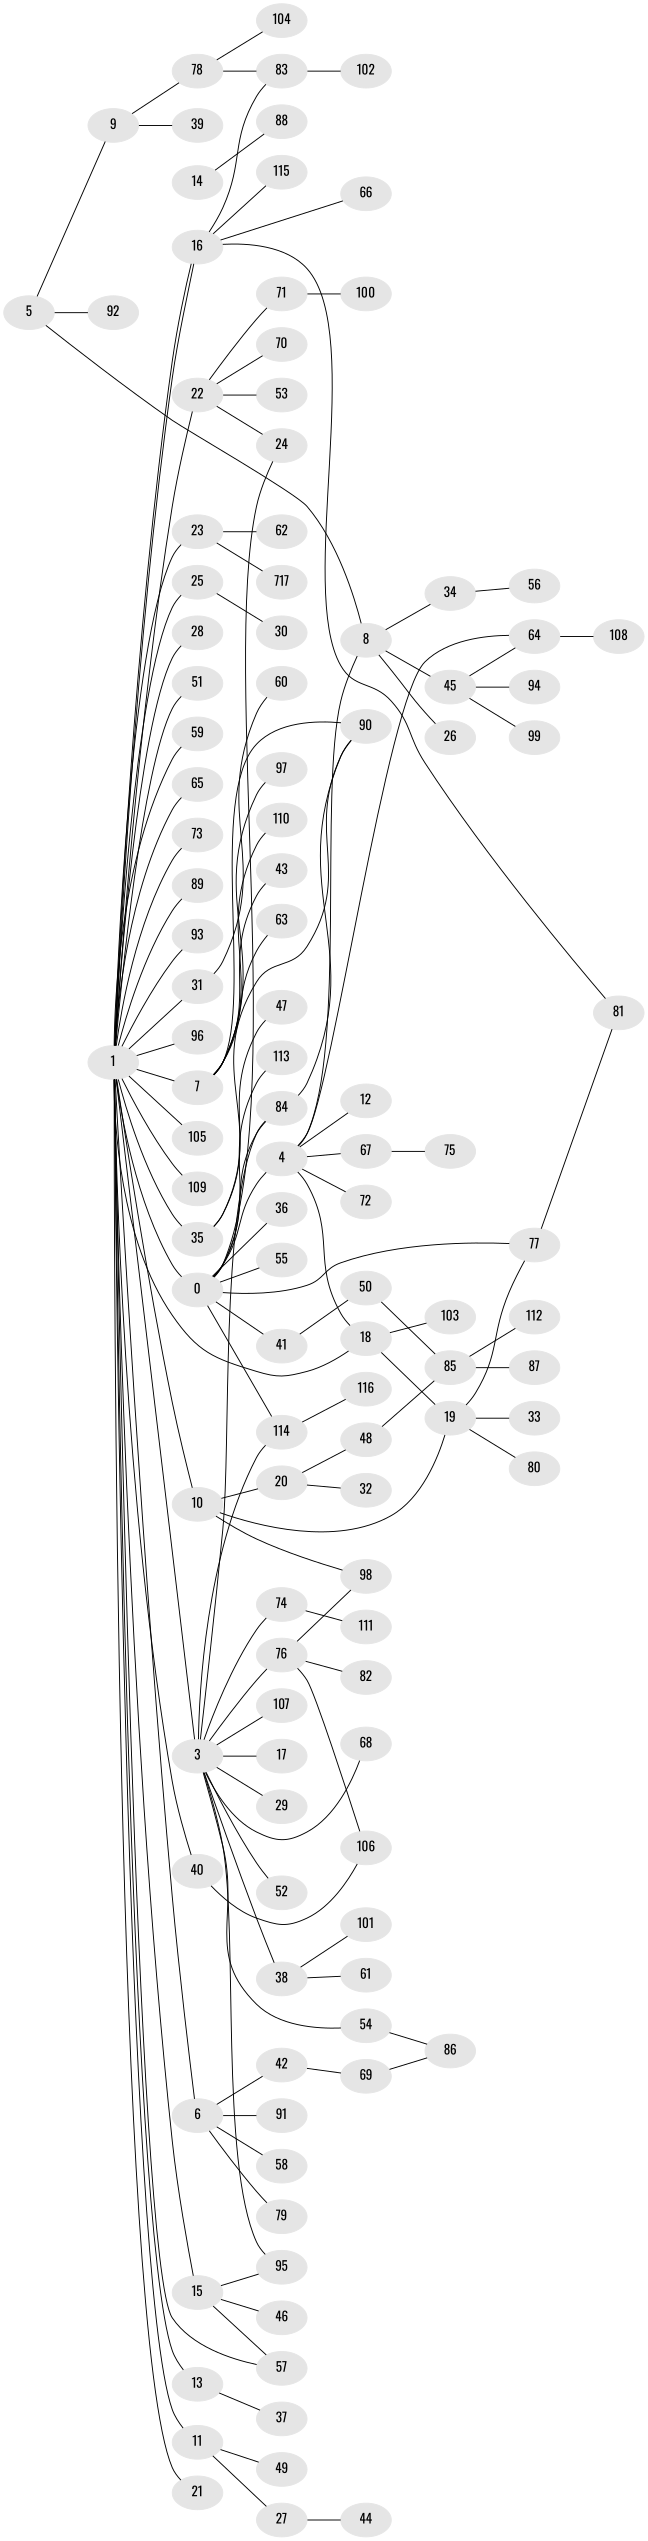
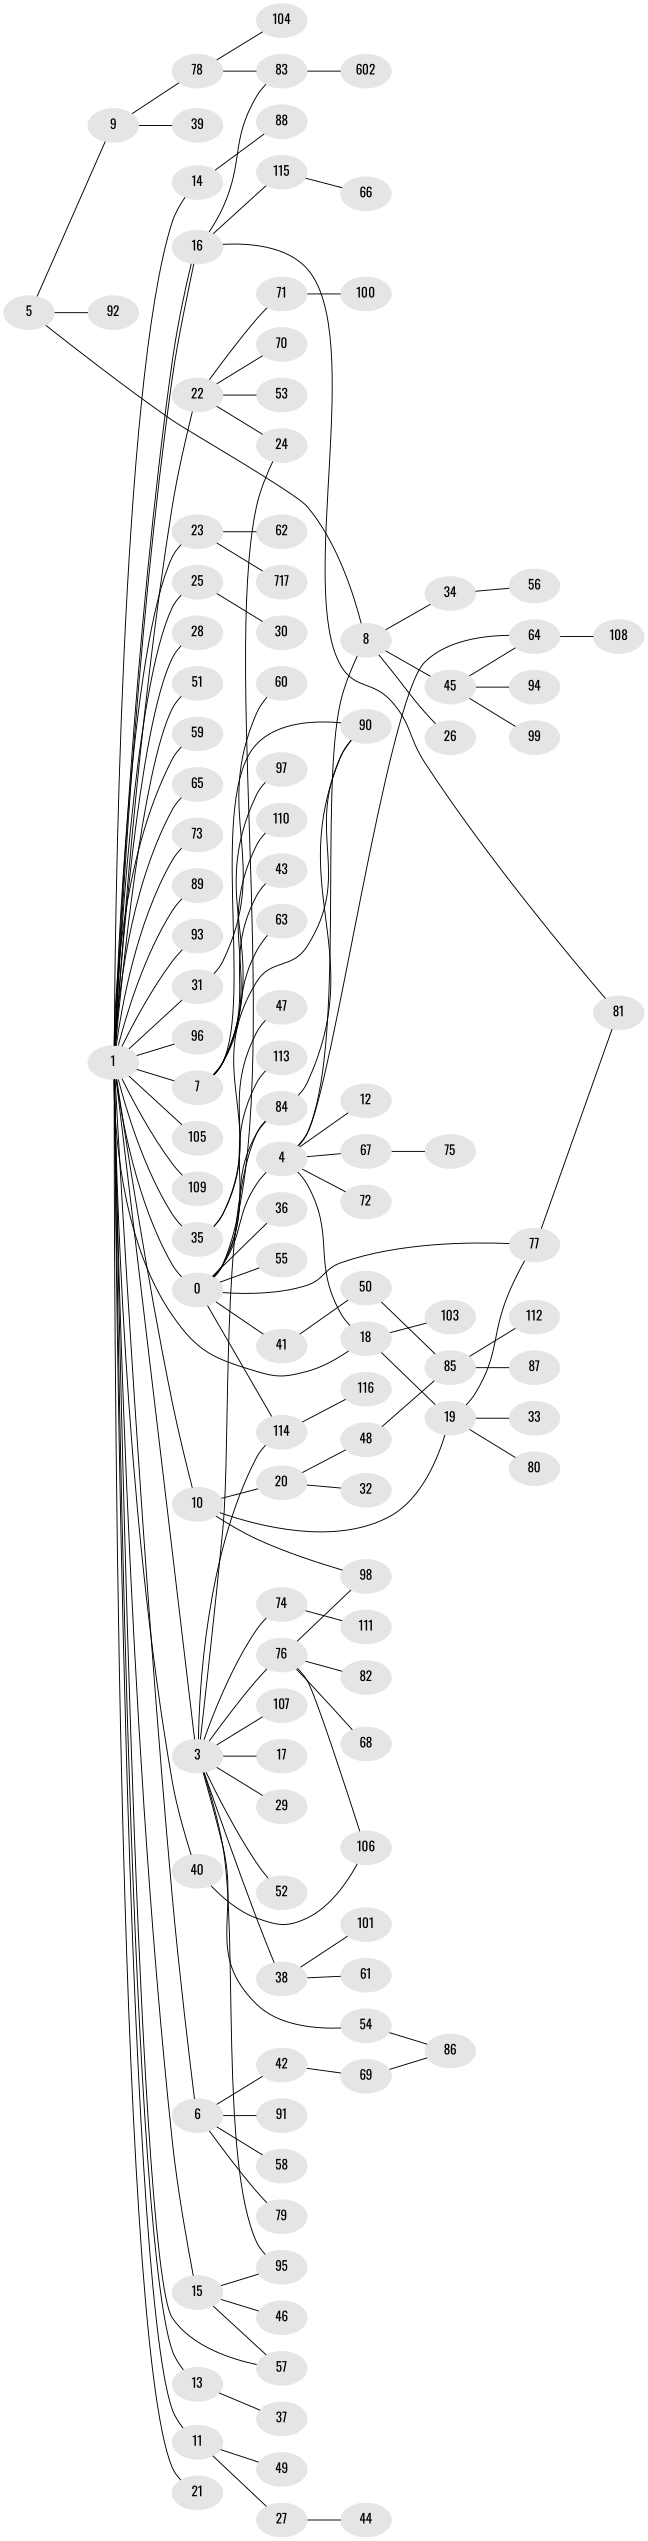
node "102": label "102" -> "602"
edge "66" -- "16": now "66" -- "115"
edge "14" -- "1": added
edge "68" -- "3": now "68" -- "76"
